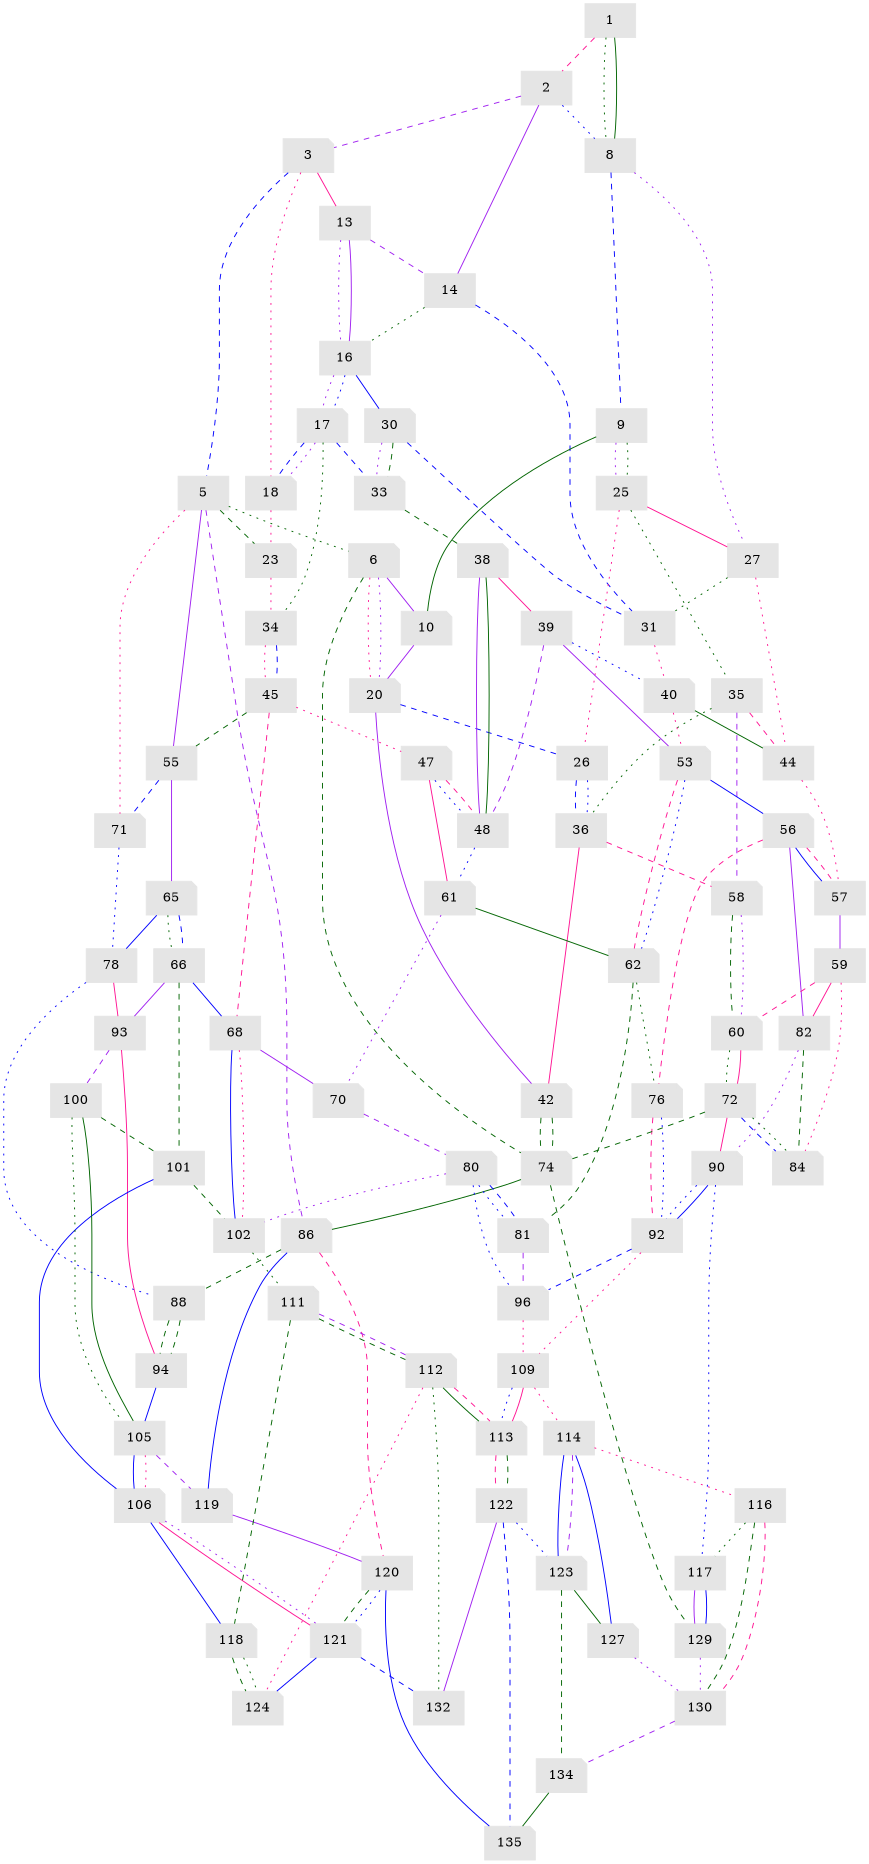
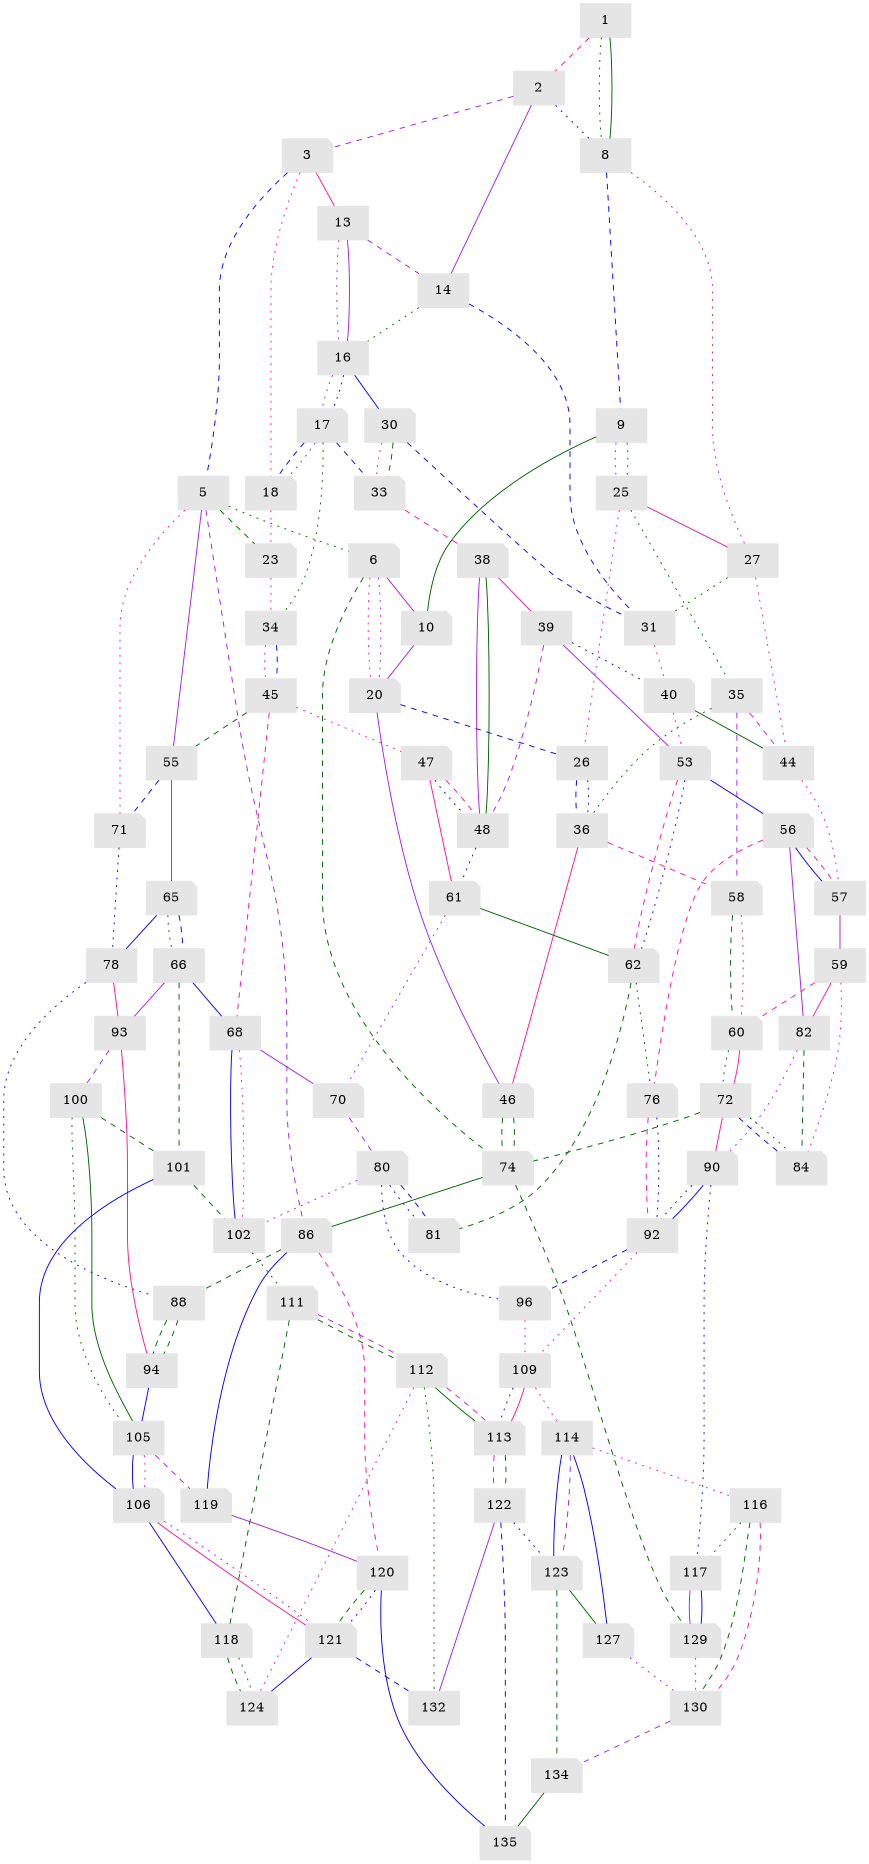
edge "33" -- "38": color darkgreen -> deeppink
node "42": label "42" -> "46"
edge "81" -- "96": removed
